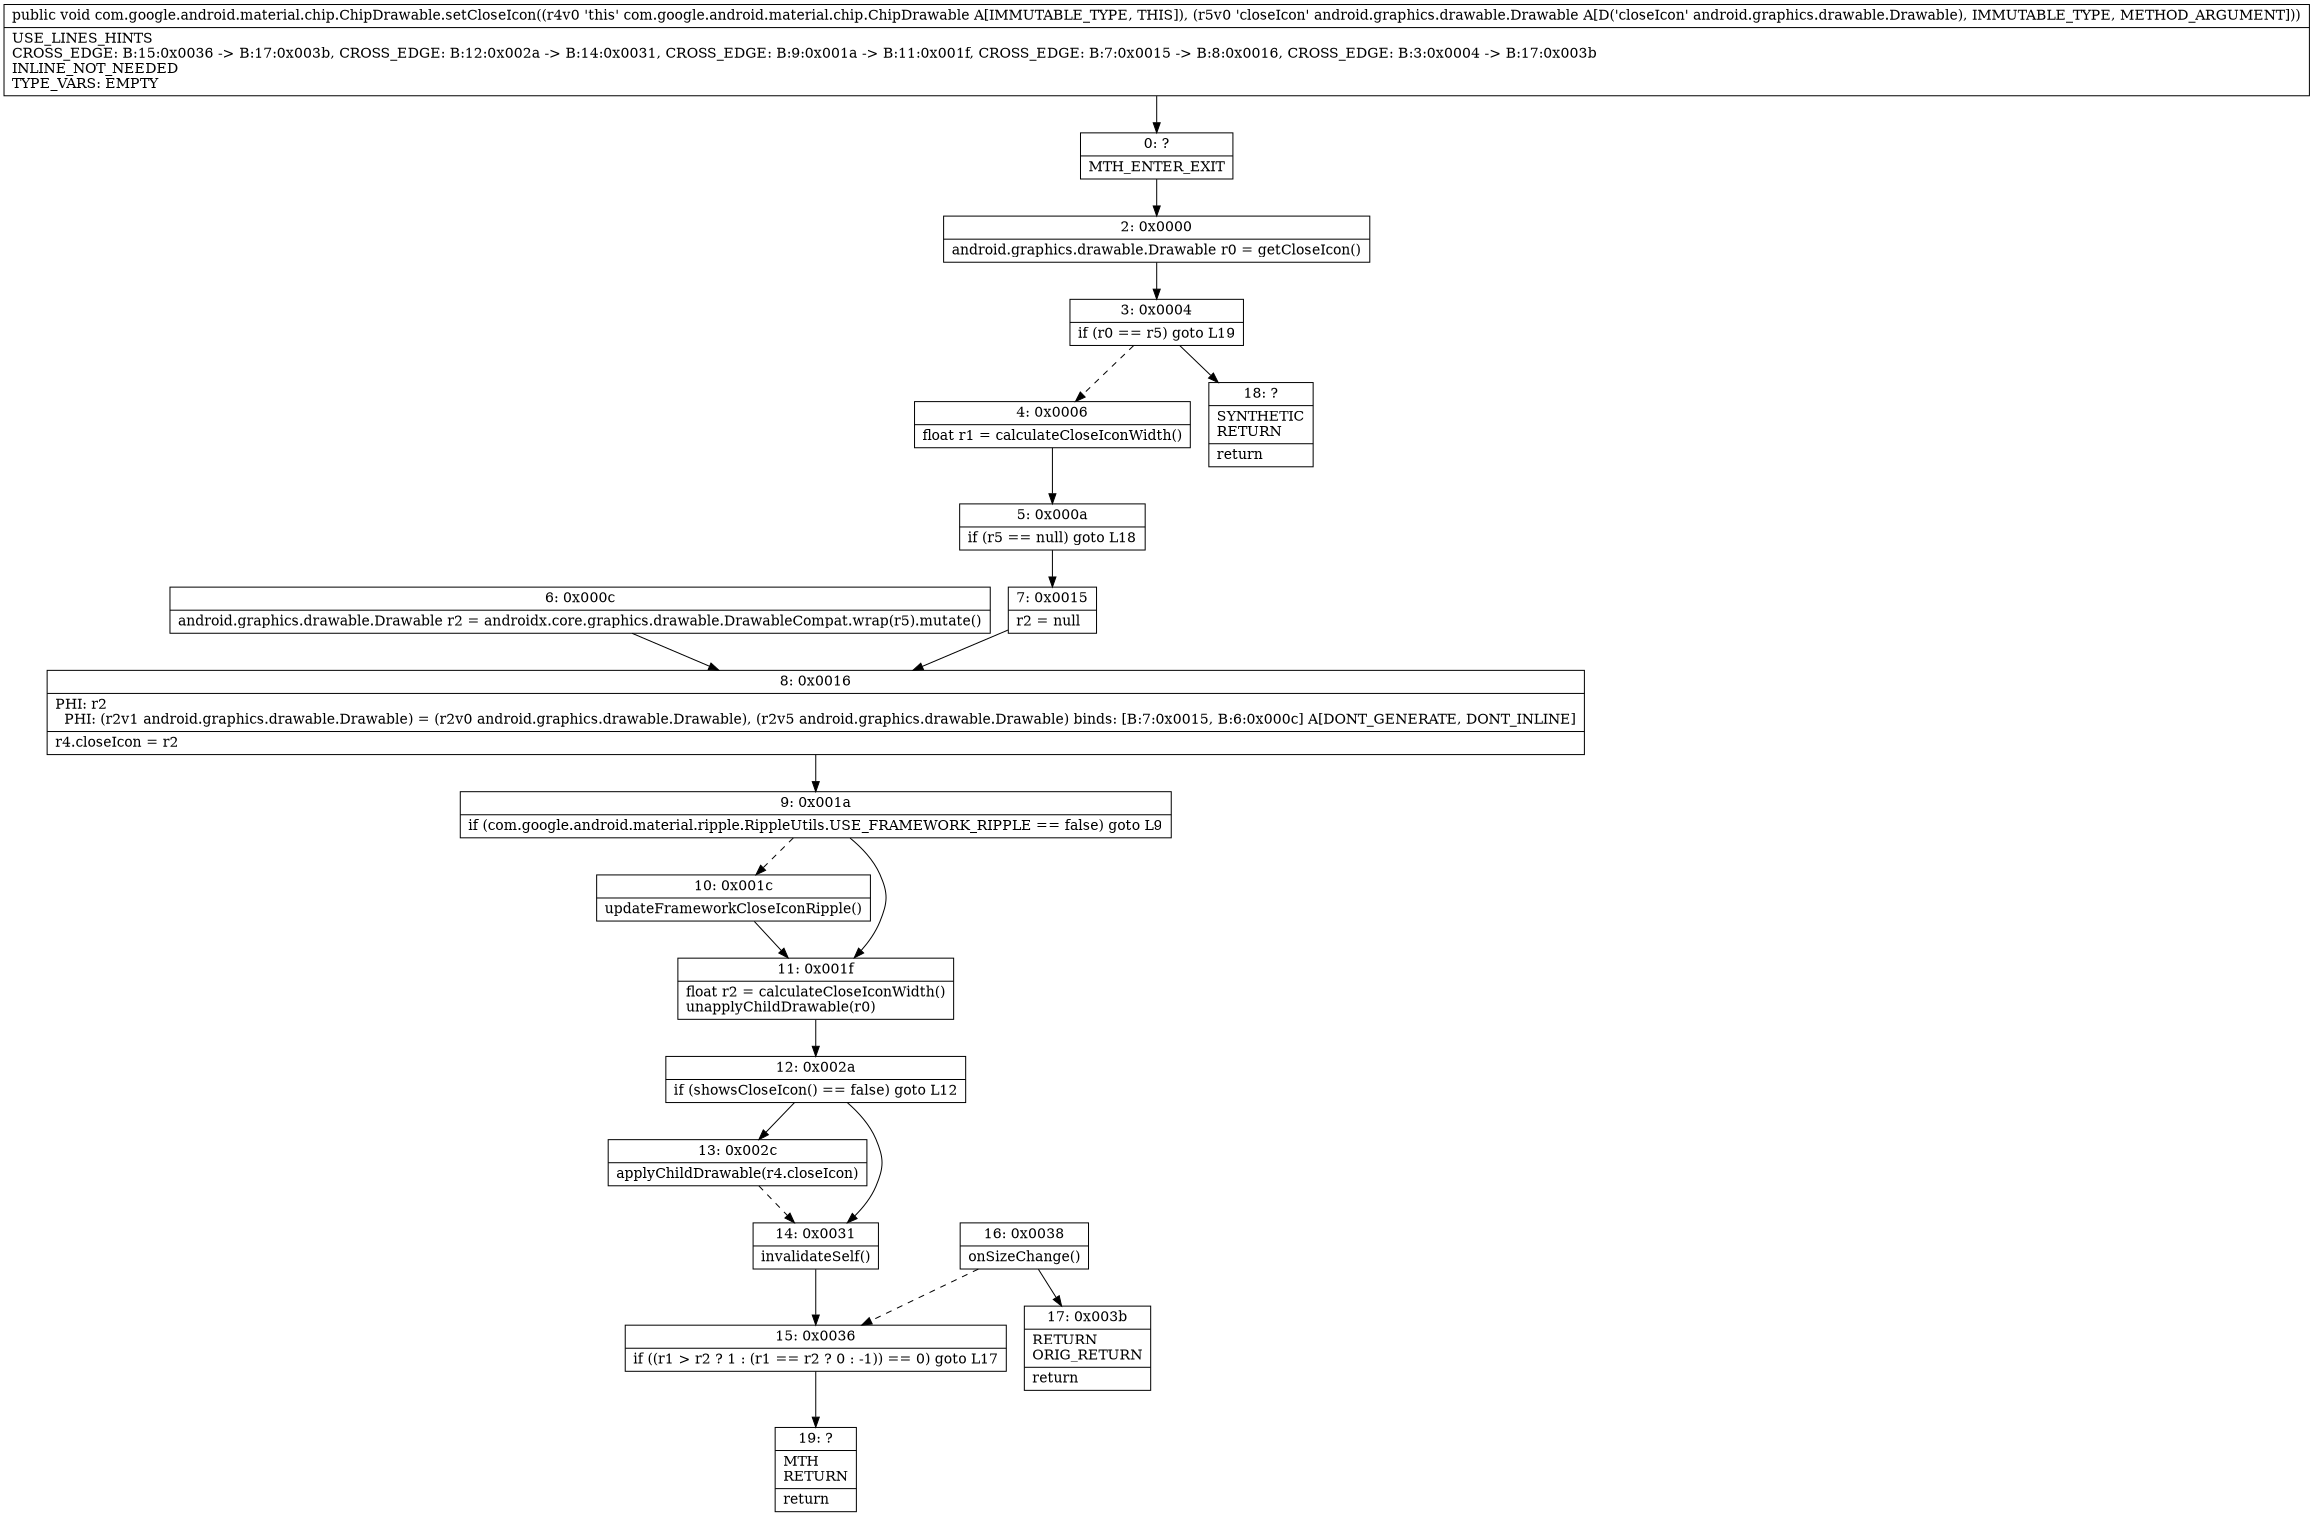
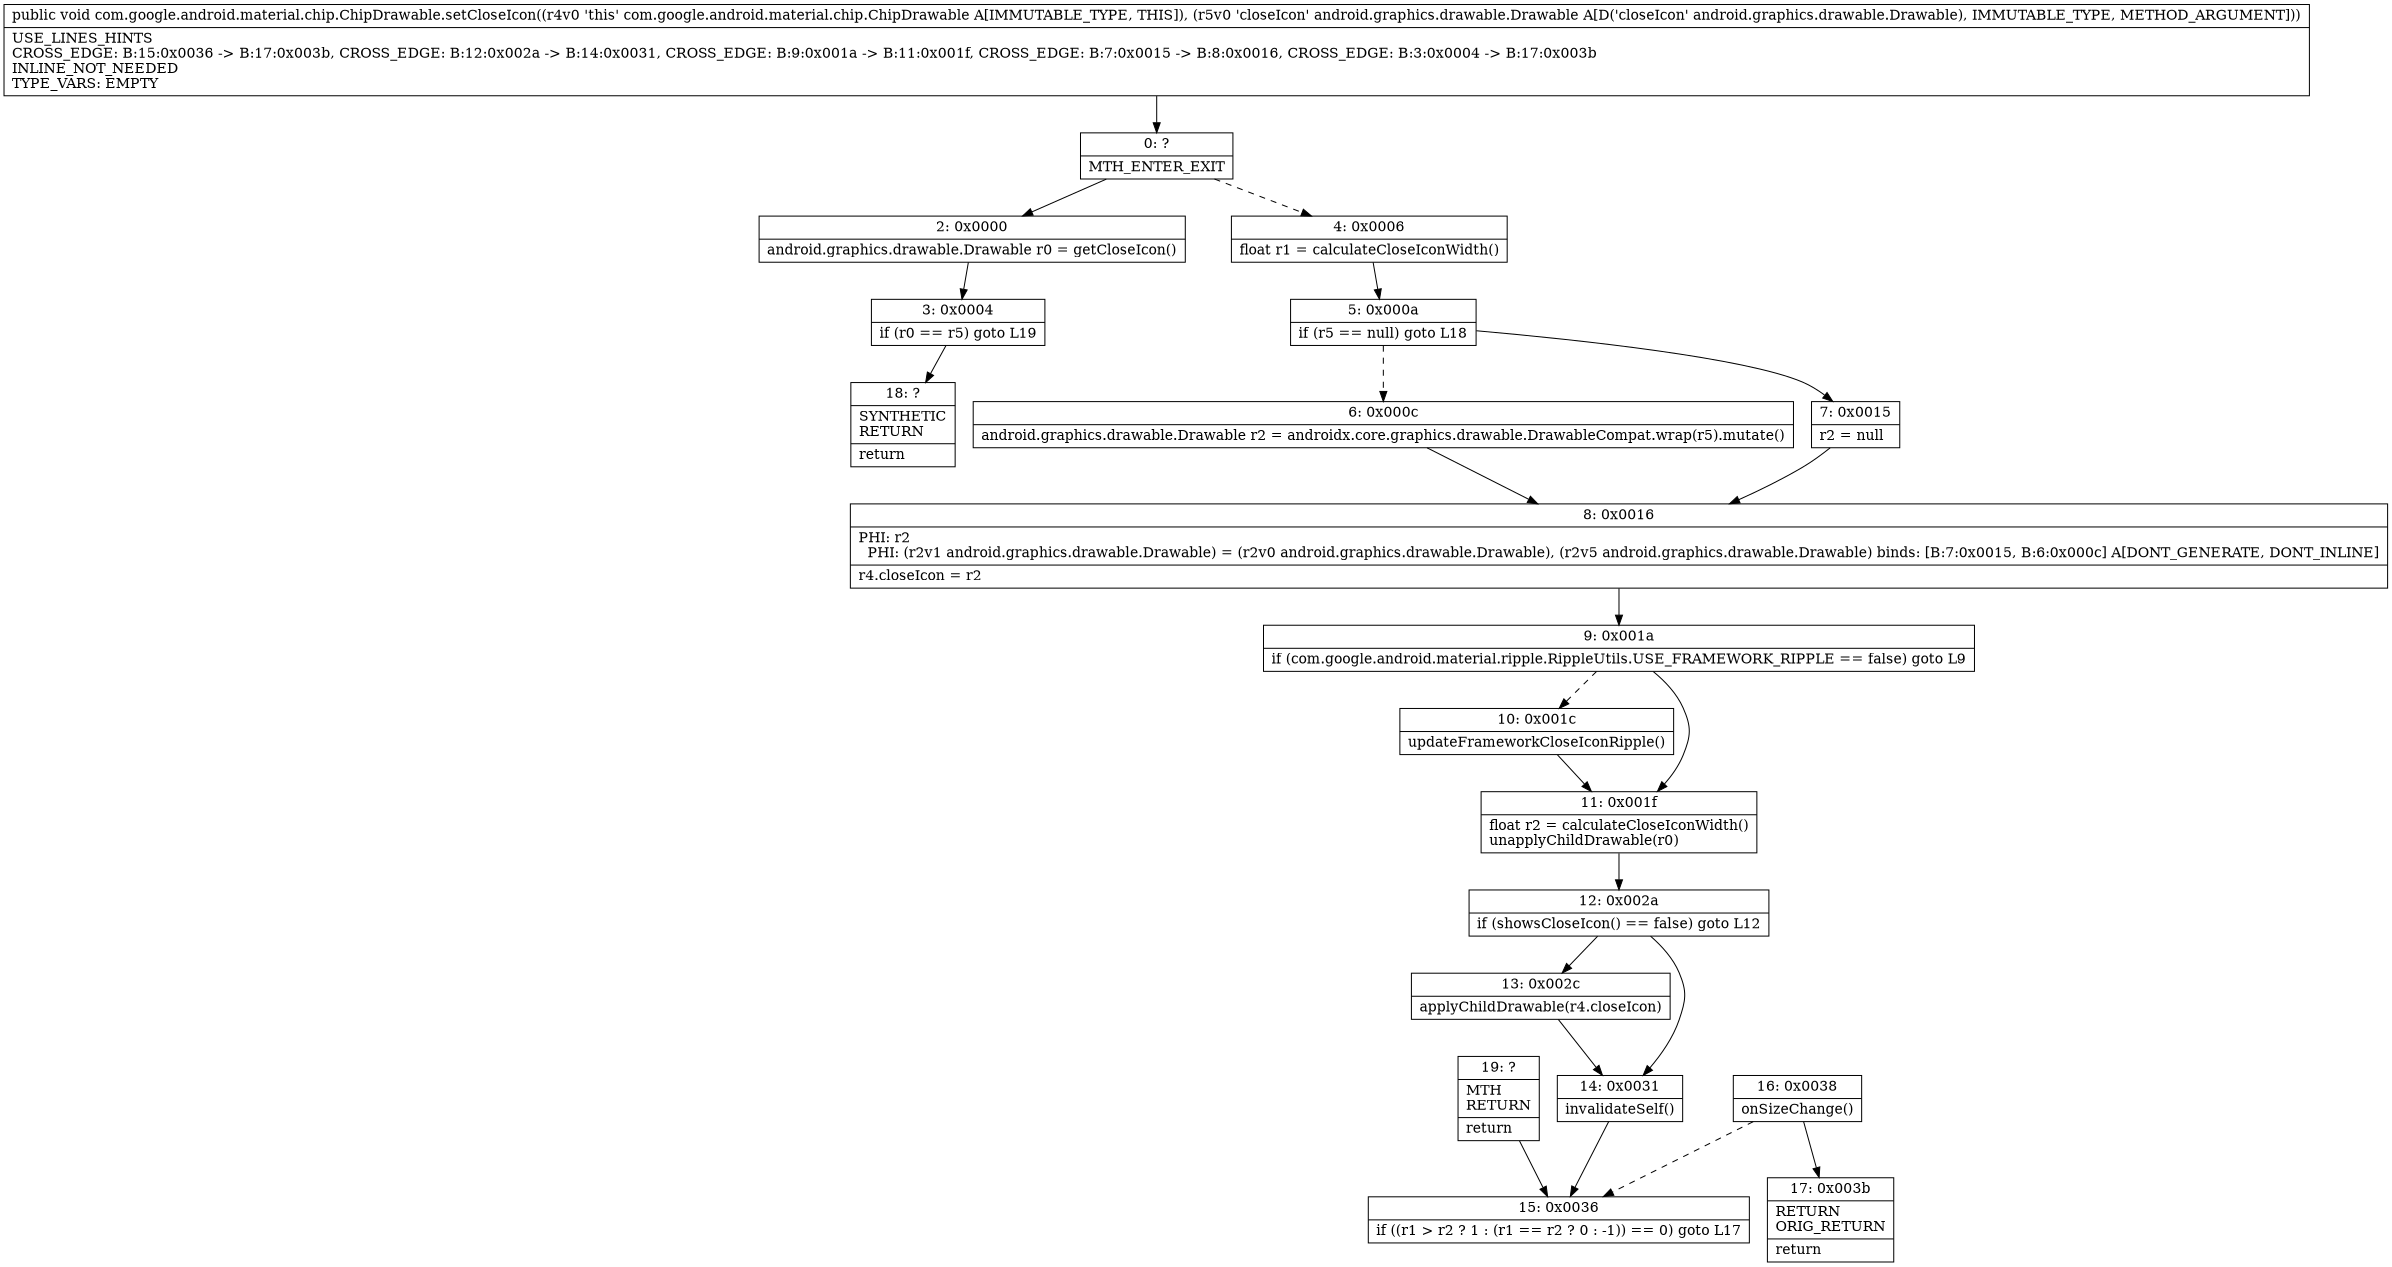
edge "5: 0x000a" -> "6: 0x000c": added
edge "3: 0x0004" -> "4: 0x0006": now "0: ?" -> "4: 0x0006"
edge "13: 0x002c" -> "14: 0x0031": style dashed -> solid
edge "15: 0x0036" -> "19: ?": reversed
